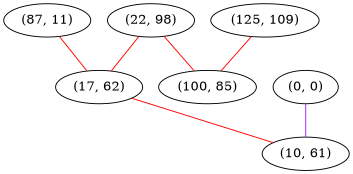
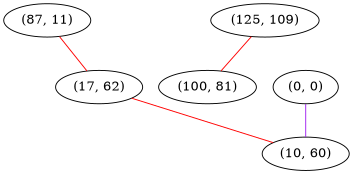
node "(22, 98)": removed
node "(100, 85)": label "(100, 85)" -> "(100, 81)"
node "(10, 61)": label "(10, 61)" -> "(10, 60)"
